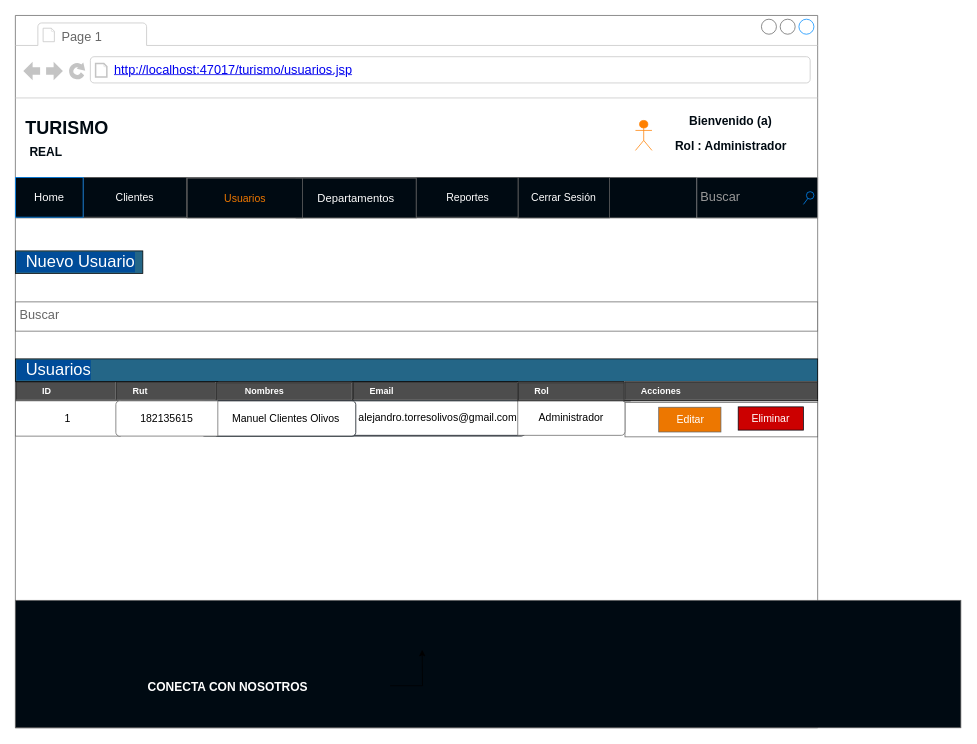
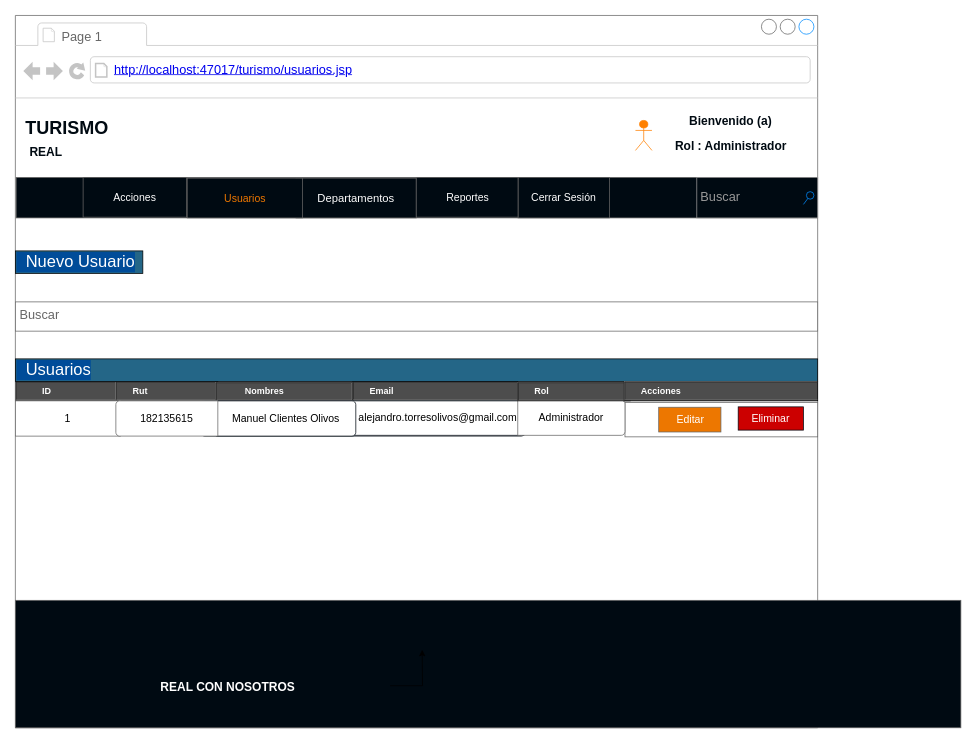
node "Home": removed
node "Clientes": label "Clientes" -> "Acciones"
node "CONECTA CON NOSOTROS": label "CONECTA CON NOSOTROS" -> "REAL CON NOSOTROS"
